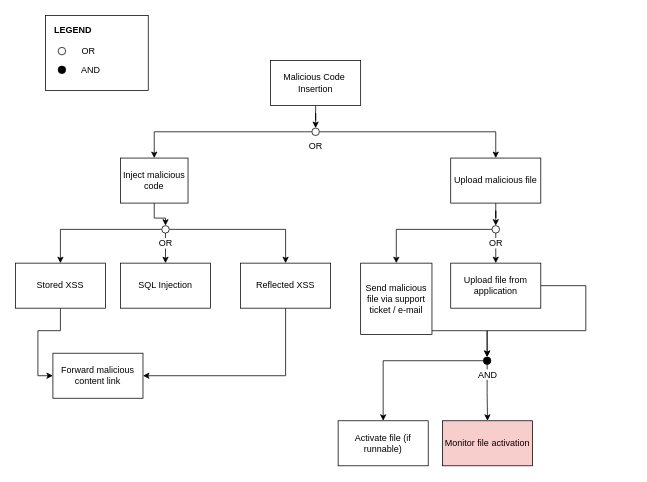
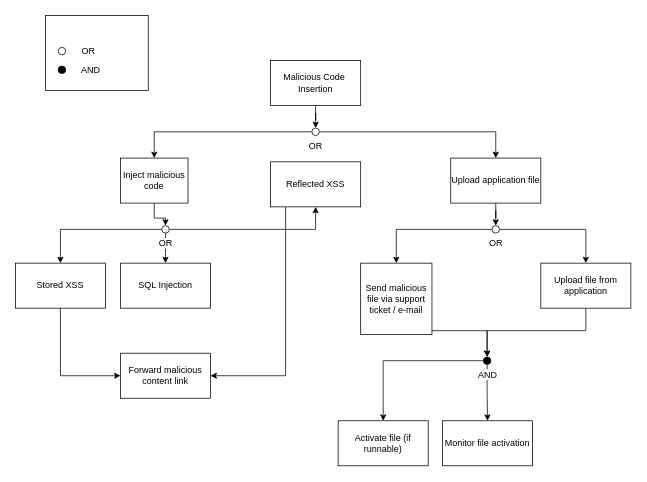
node "LEGEND": removed
node "Upload malicious file": label "Upload malicious file" -> "Upload application file"
node "Reflected XSS": moved (285, 285) -> (315, 184)
node "Upload file from application": moved (495, 285) -> (585, 285)
node "Forward malicious content link": moved (98, 375) -> (165, 375)
node "Monitor file activation": fillcolor #f8cecc -> #ffffff
